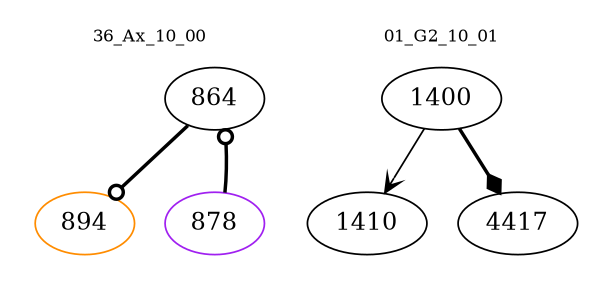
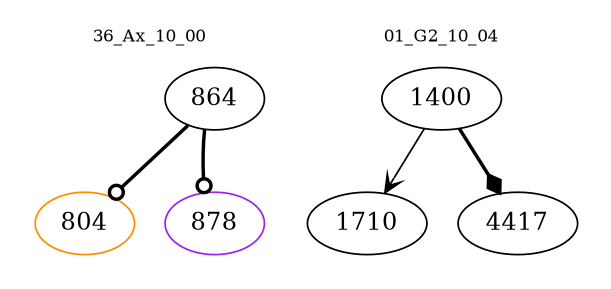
cluster "01_G2_10_01": label "01_G2_10_01" -> "01_G2_10_04"
edge "878" -> "864": reversed
node "894": label "894" -> "804"
node "1410": label "1410" -> "1710"
